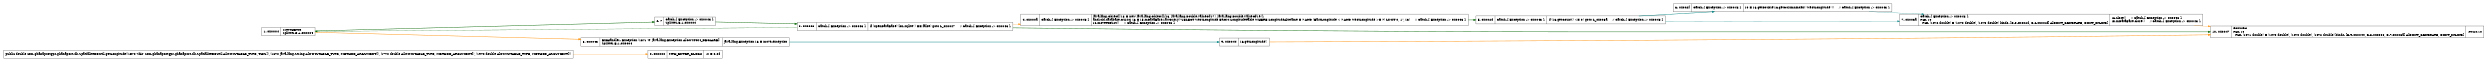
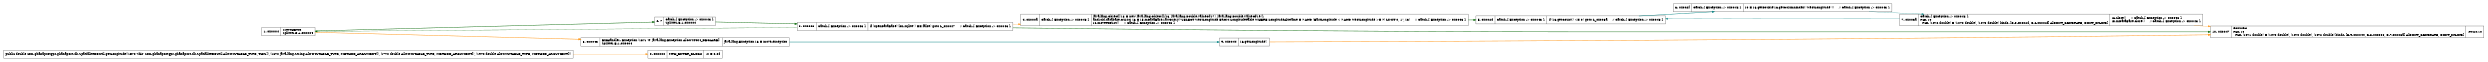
edge "5: 0x002d" -> "7: 0x003a": reversed
